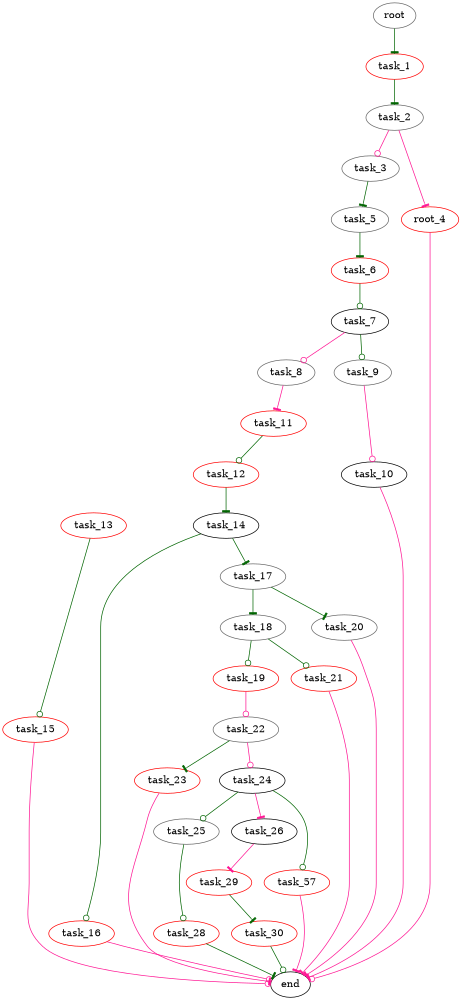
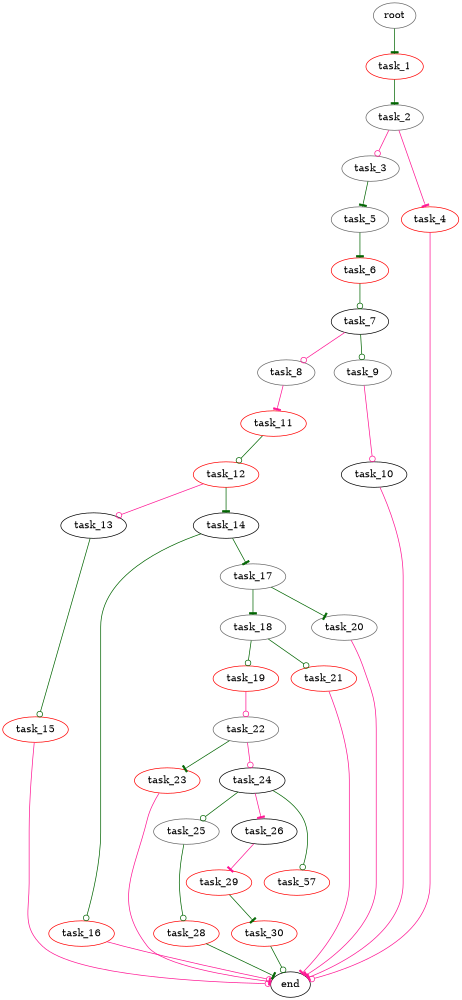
node "root_4": label "root_4" -> "task_4"
edge "task_12" -> "task_13": added
node "task_13": color red -> black
edge "task_57" -> "end": removed
